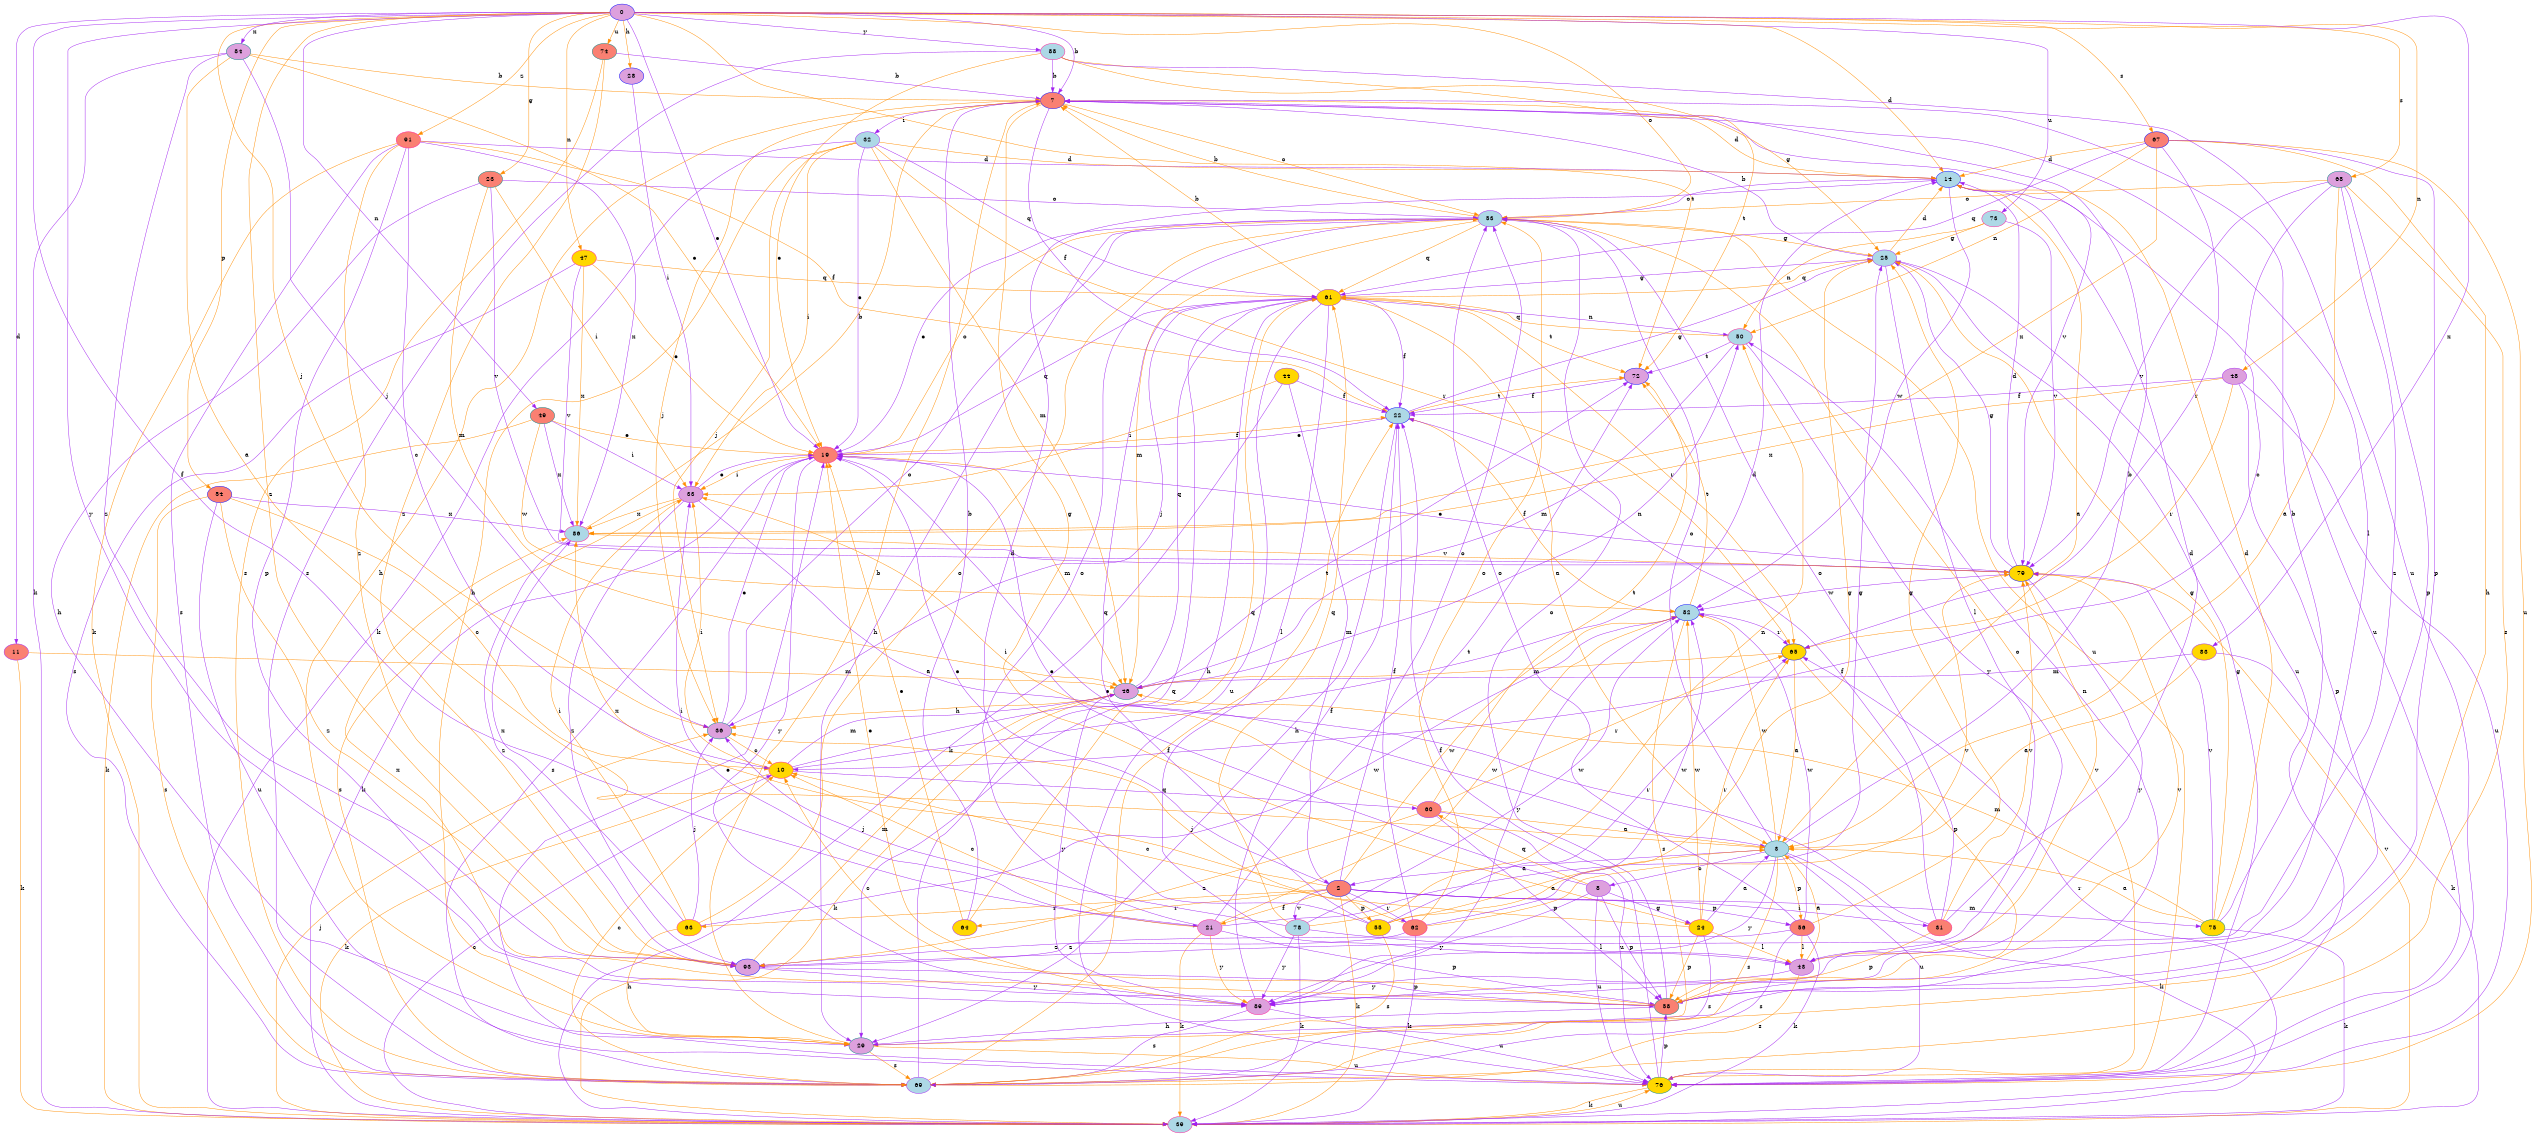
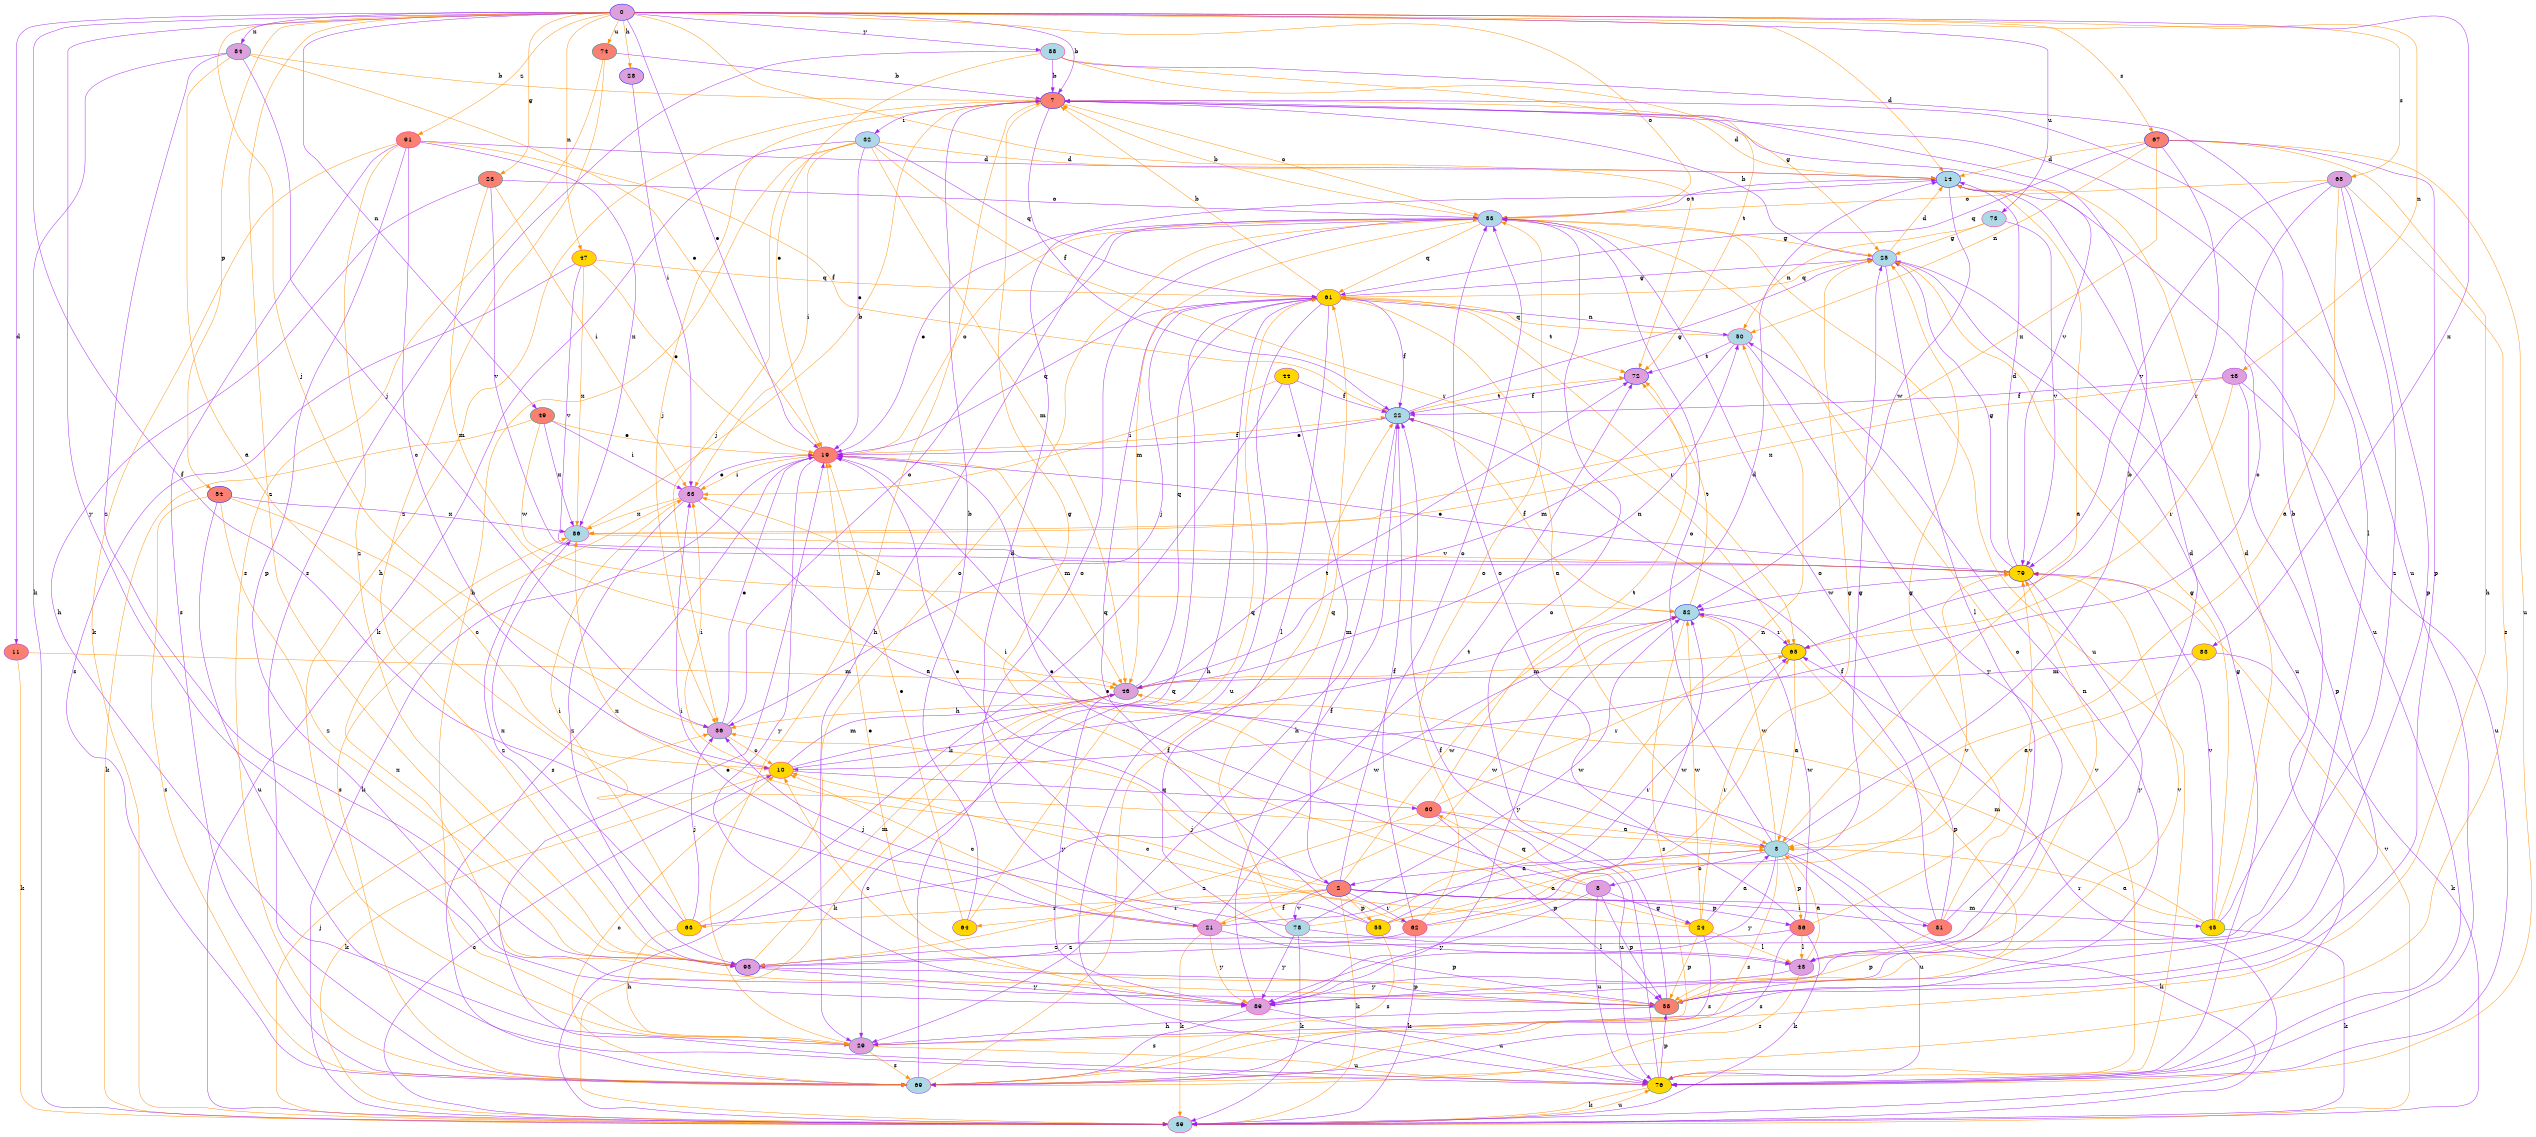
node "75": label "75" -> "45"
